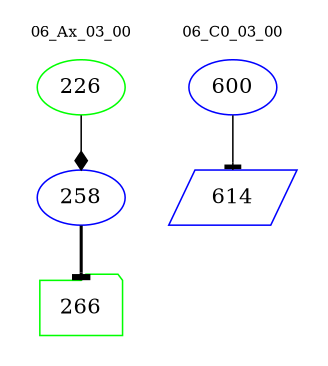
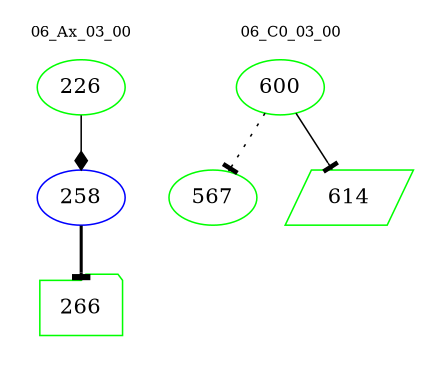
node "600": color blue -> green
node "567": added
node "614": color blue -> green
